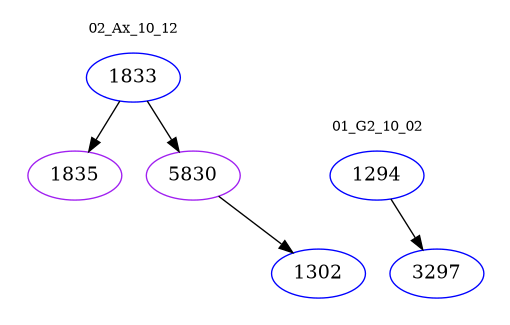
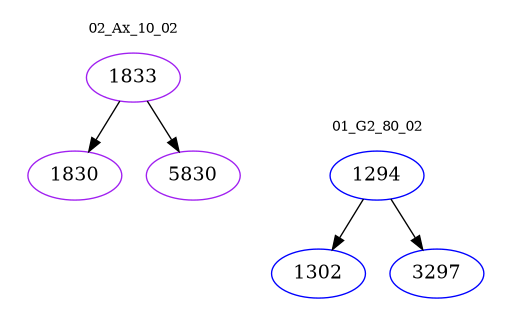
cluster "02_Ax_10_12": label "02_Ax_10_12" -> "02_Ax_10_02"
node "1833": color blue -> purple
cluster "01_G2_10_02": label "01_G2_10_02" -> "01_G2_80_02"
node "1835": label "1835" -> "1830"
edge "5830" -> "1302": now "1294" -> "1302"
